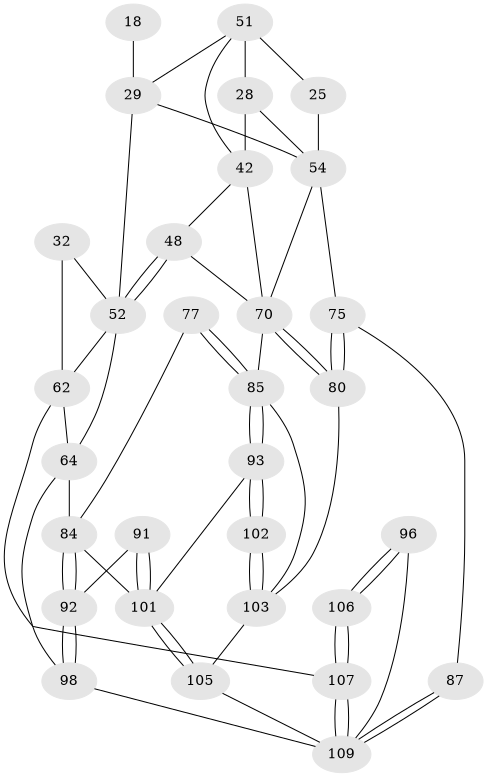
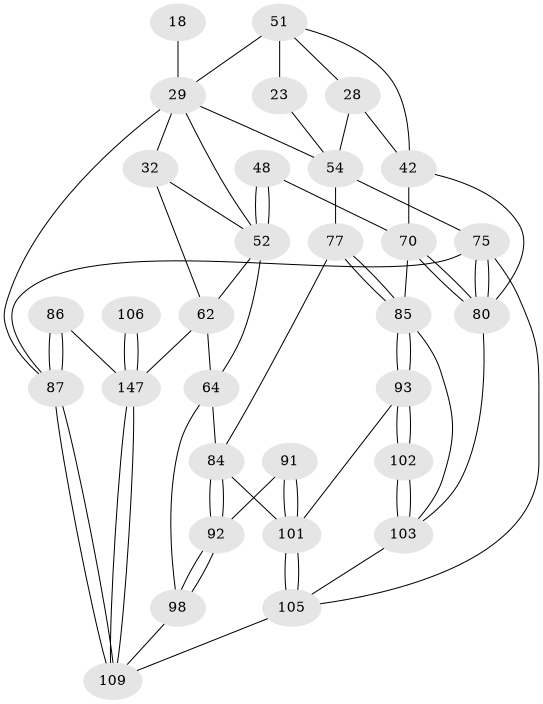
node "25": label "25" -> "23"
edge "29" -- "32": added
edge "42" -- "48": now "42" -- "80"
edge "29" -- "87": added
edge "54" -- "70": now "54" -- "77"
node "86": added
edge "75" -- "105": added
node "96": removed
node "107": label "107" -> "147"
